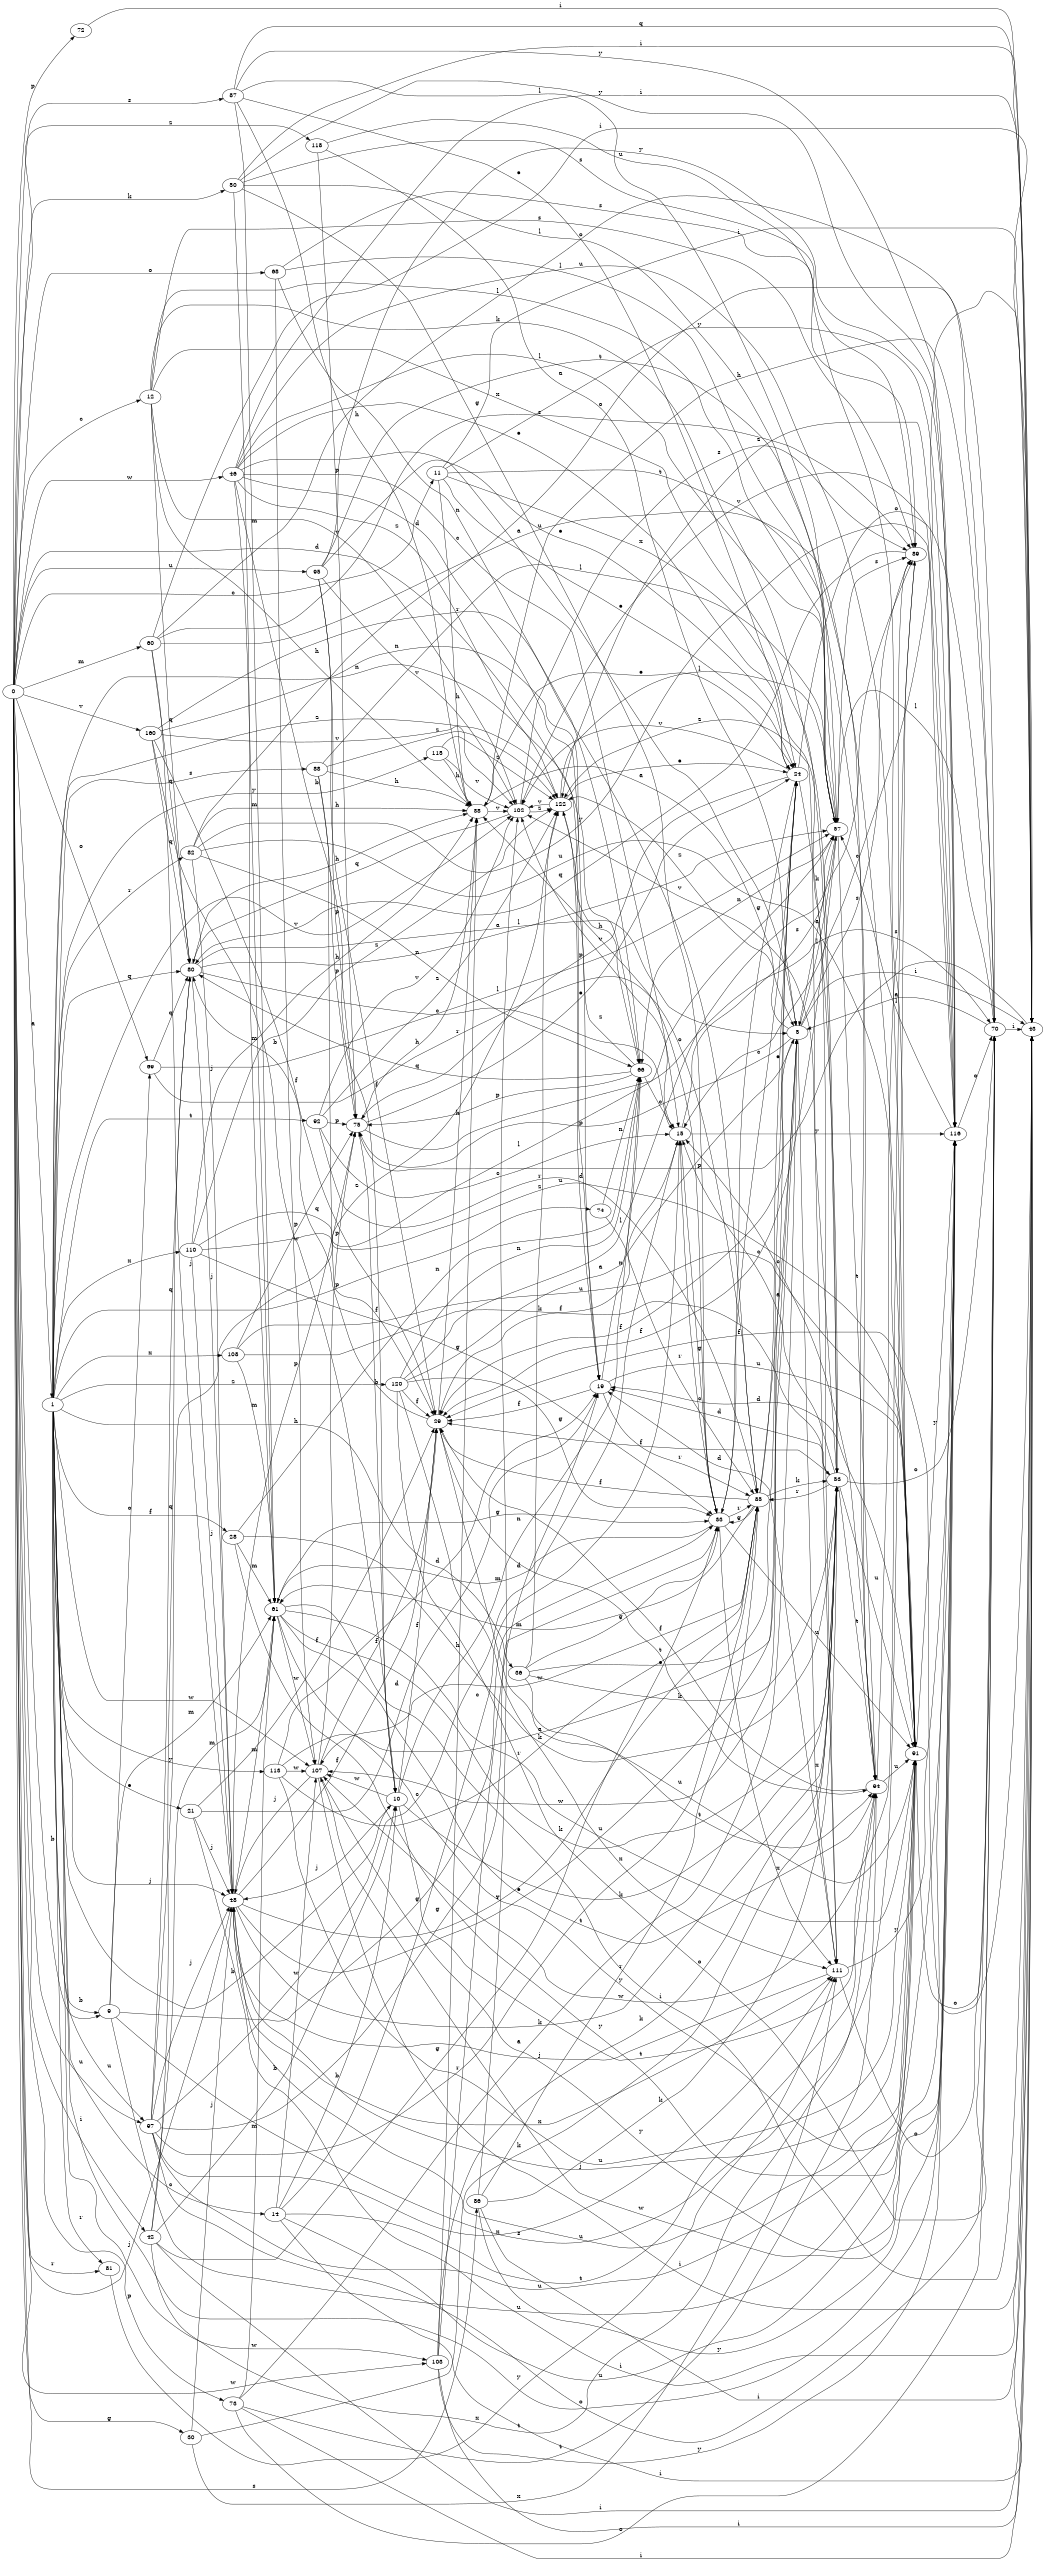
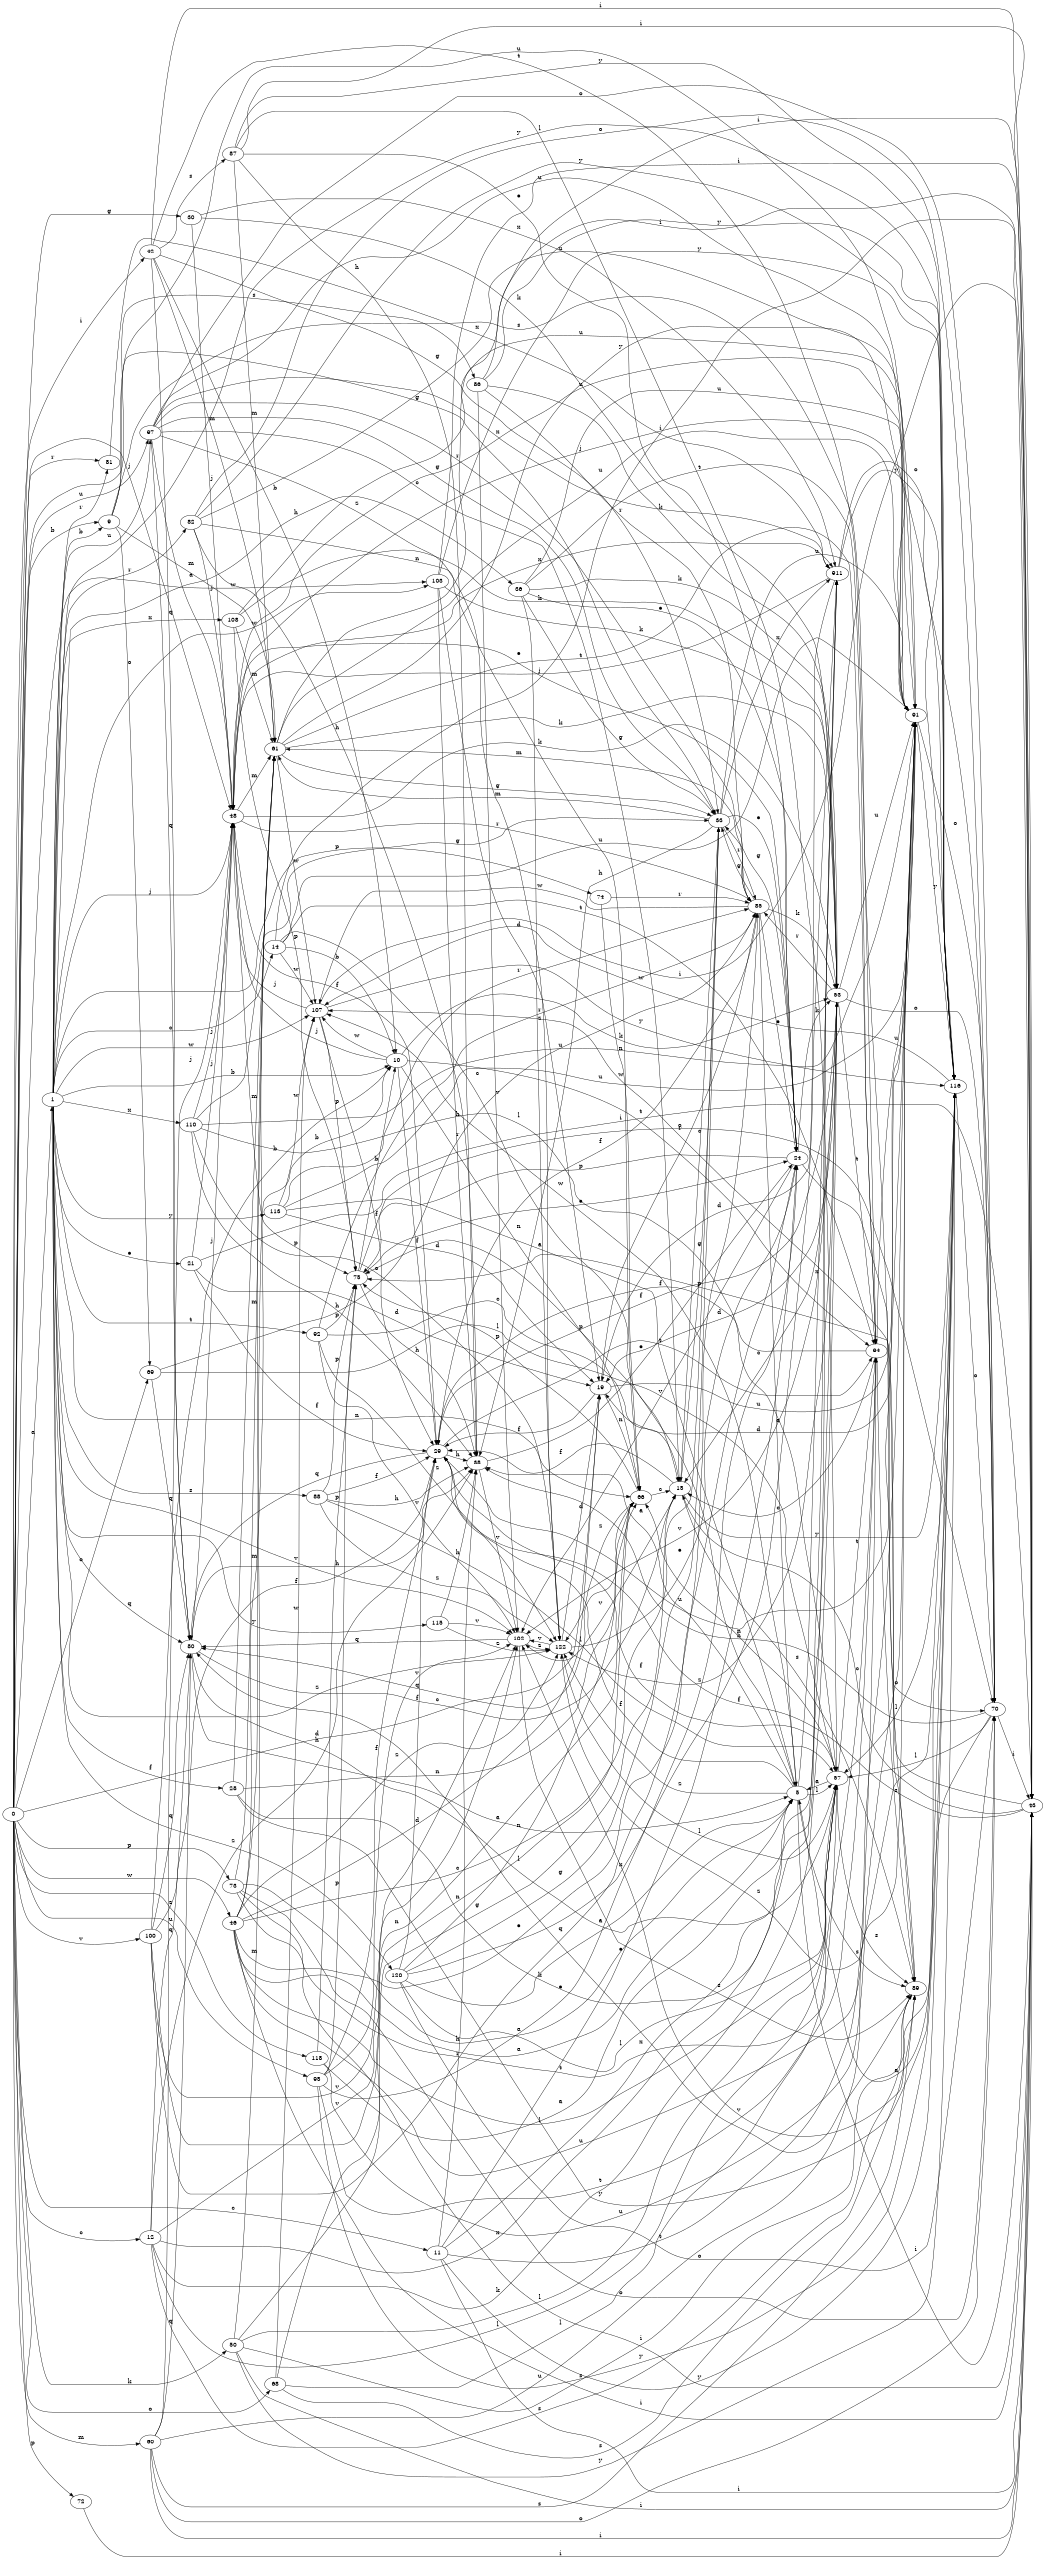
edge "87" -> "43": label "q" -> "i"
edge "0" -> "87": now "42" -> "87"
edge "36" -> "91": added, label "u"
node "160": label "160" -> "100"
edge "38" -> "5": reversed
edge "110" -> "122": label "z" -> "o"
edge "33" -> "24": label "c" -> "e"
edge "97" -> "48": label "j" -> "a"
node "111": label "111" -> "911"
